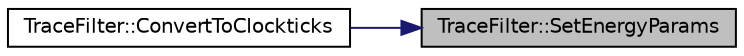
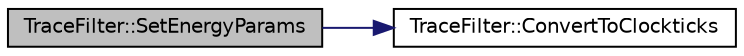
edge "TraceFilter::ConvertToClockticks" -> "TraceFilter::SetEnergyParams": reversed
